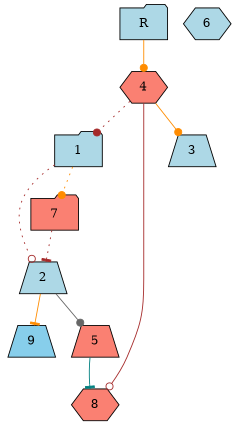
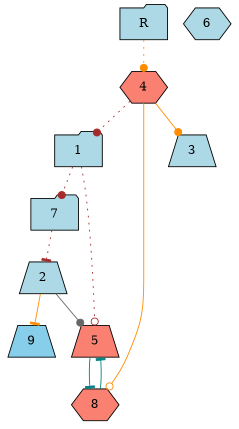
edge "R" -> "4": style solid -> dotted
edge "1" -> "7": color darkorange -> brown
edge "1" -> "2": now "1" -> "5"
node "7": fillcolor salmon -> lightblue
edge "4" -> "8": color brown -> darkorange
edge "8" -> "5": added
